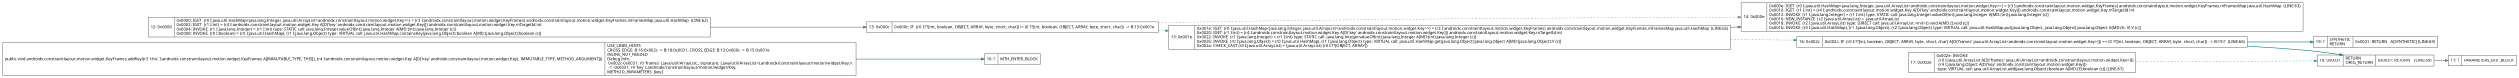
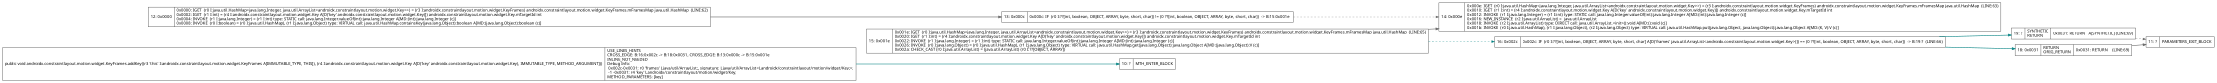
edge "13: 0x000c" -> "15: 0x001e": removed
edge "19: ?" -> "11: ?": added
node "17: 0x002e": removed
